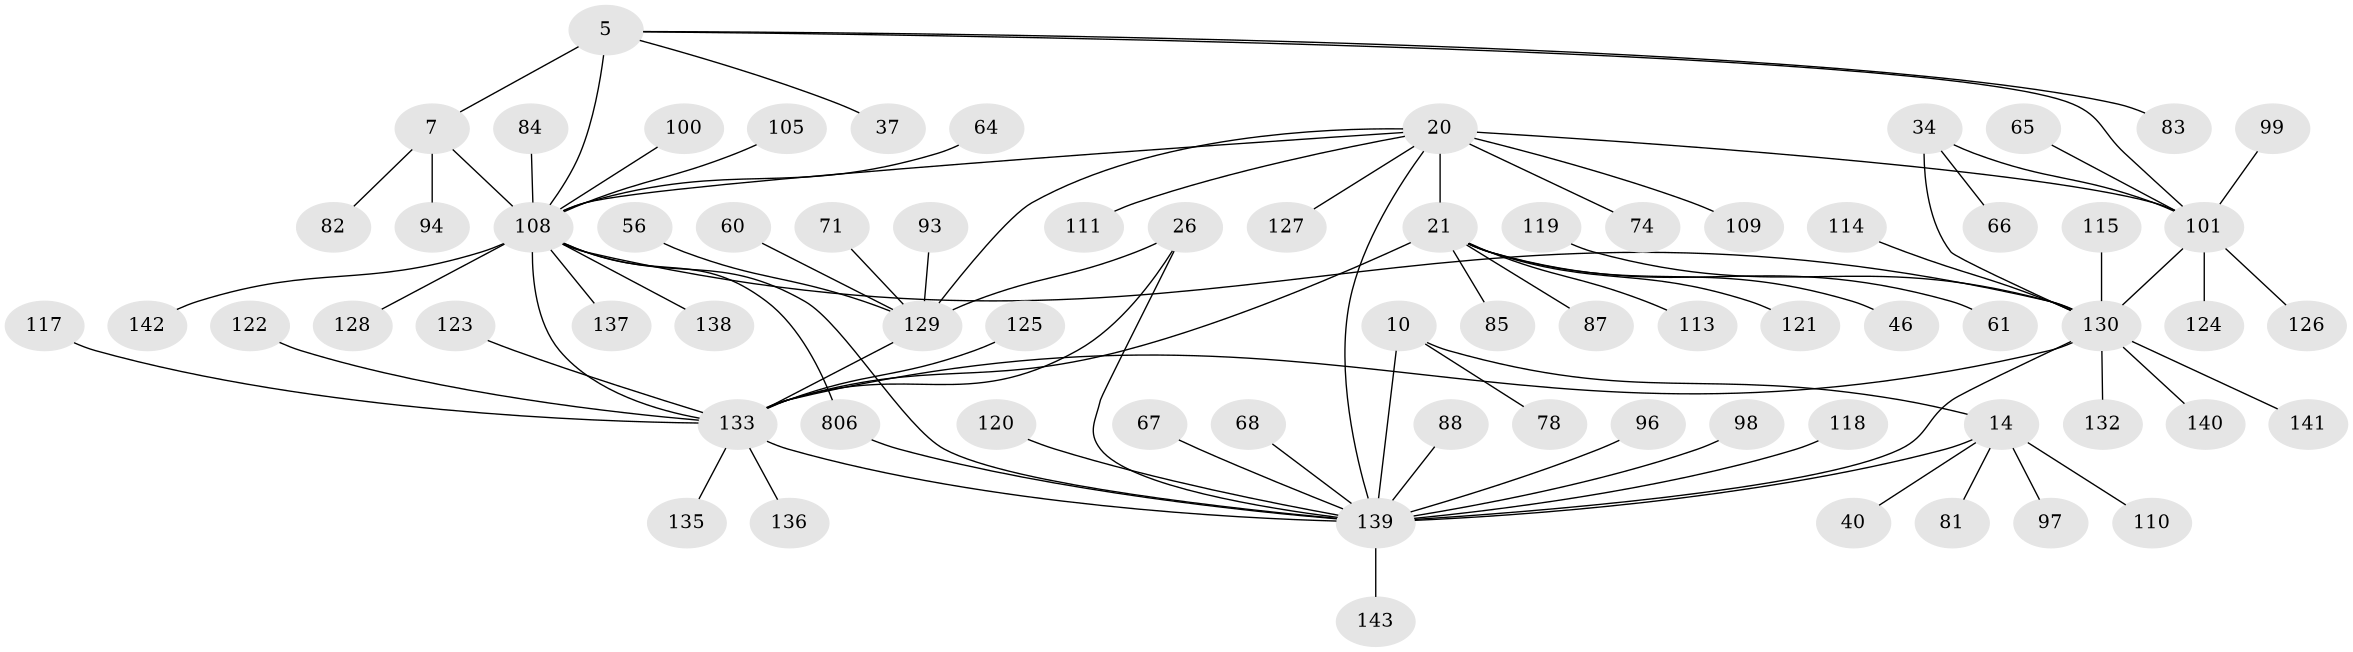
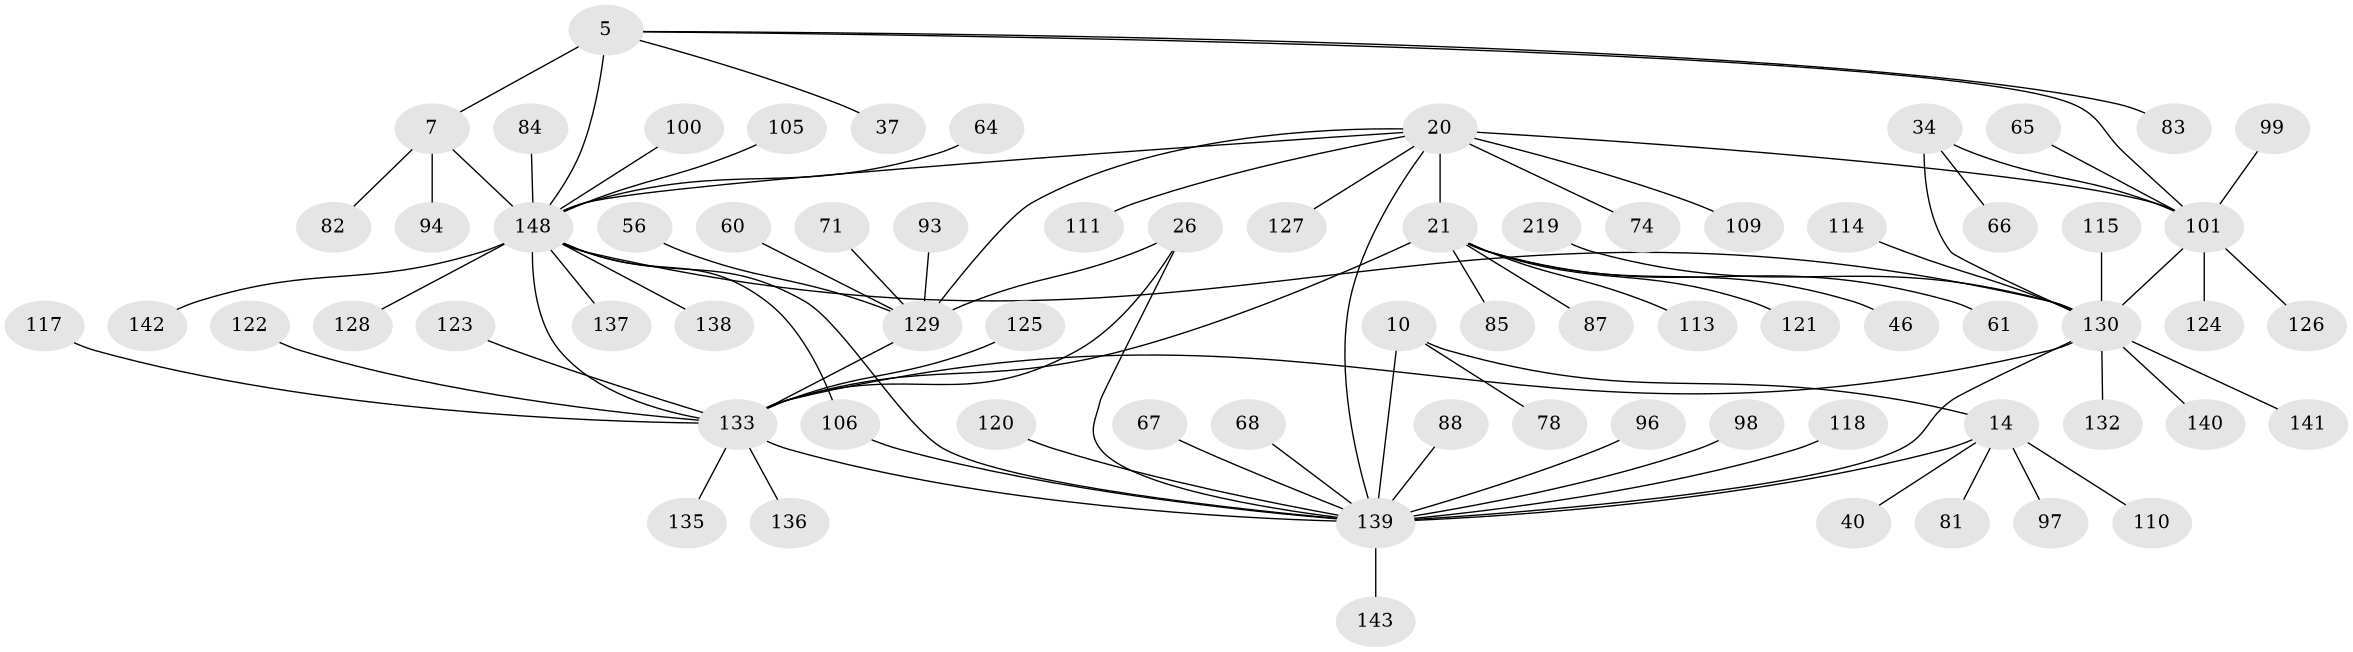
node "108": label "108" -> "148"
node "119": label "119" -> "219"
node "806": label "806" -> "106"
